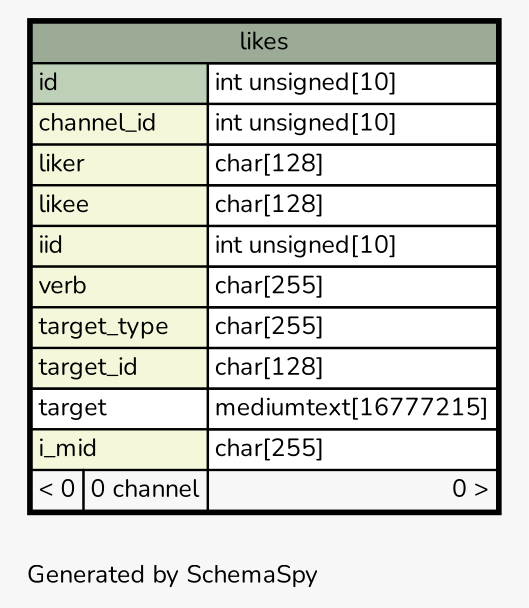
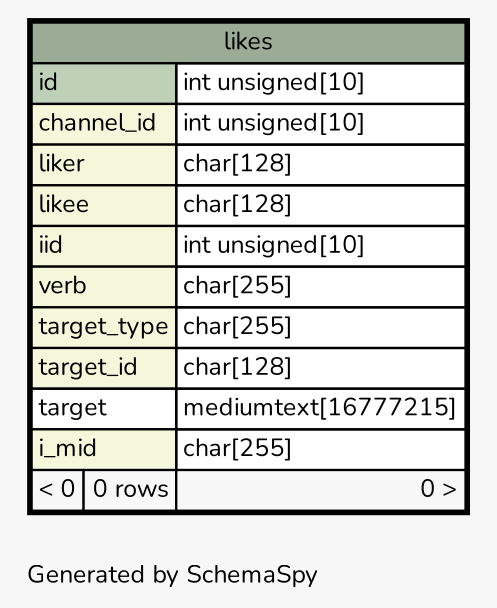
node "likes": text "0 channel" -> "0 rows"
